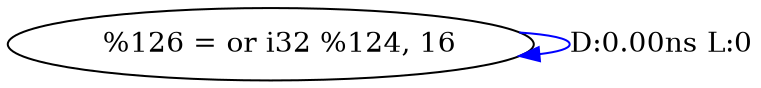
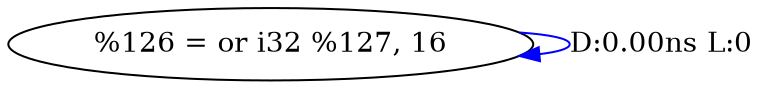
node "%126 = or i32 %124, 16": label "%126 = or i32 %124, 16" -> "%126 = or i32 %127, 16"
